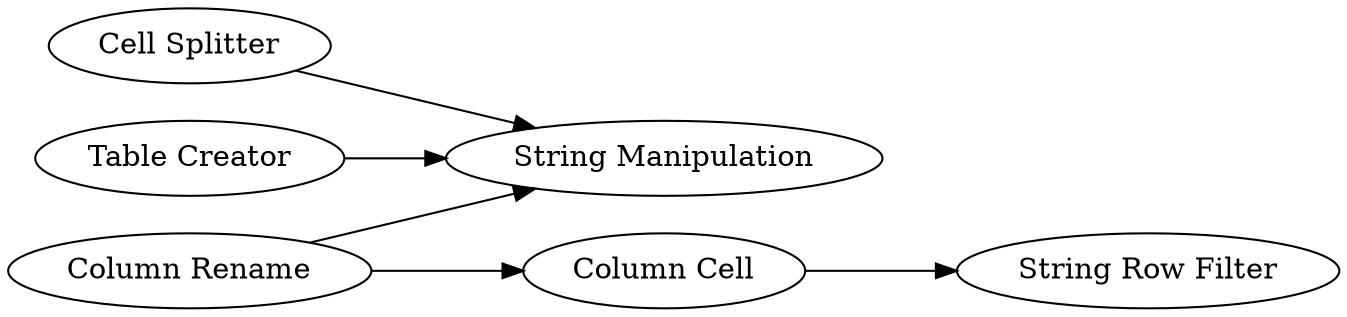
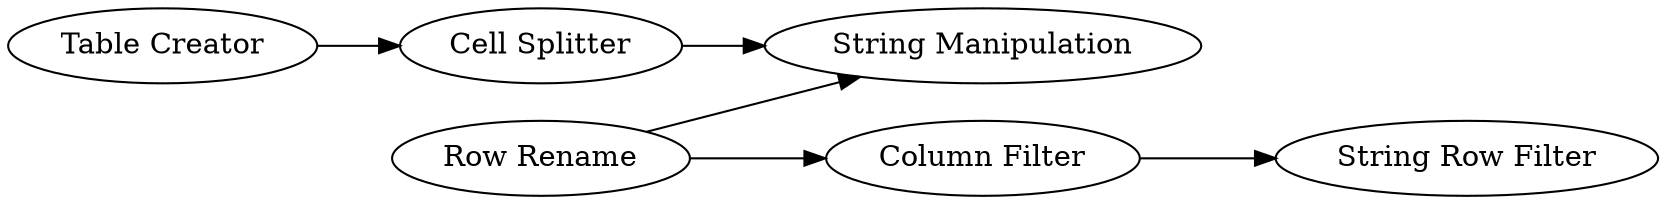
edge "Table Creator" -> "String Manipulation": now "Table Creator" -> "Cell Splitter"
node "Column Rename": label "Column Rename" -> "Row Rename"
node "Column Cell": label "Column Cell" -> "Column Filter"
